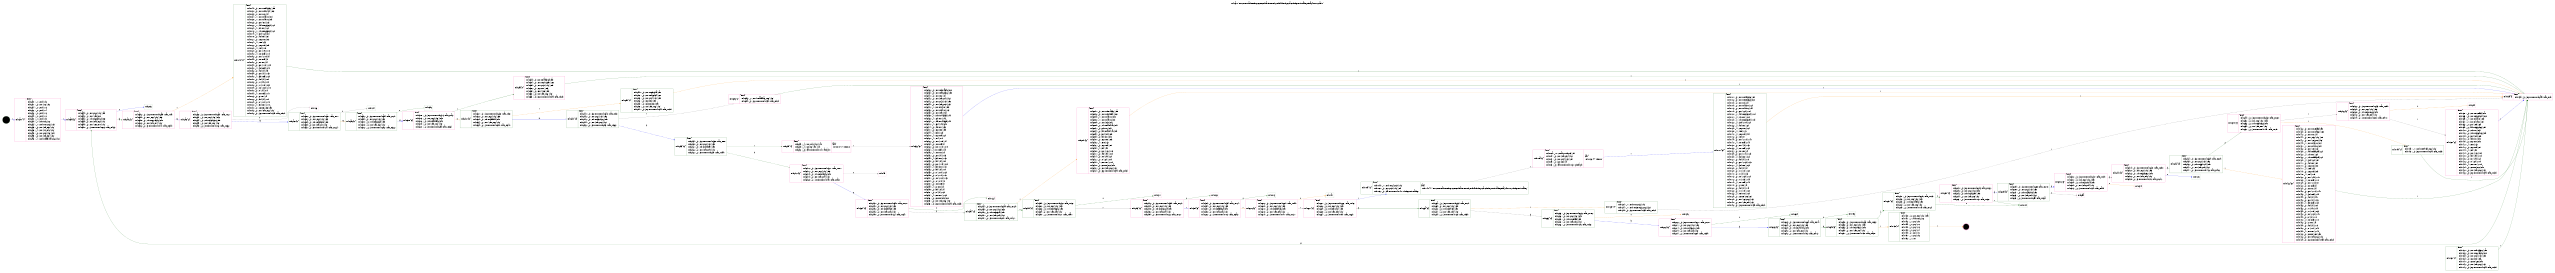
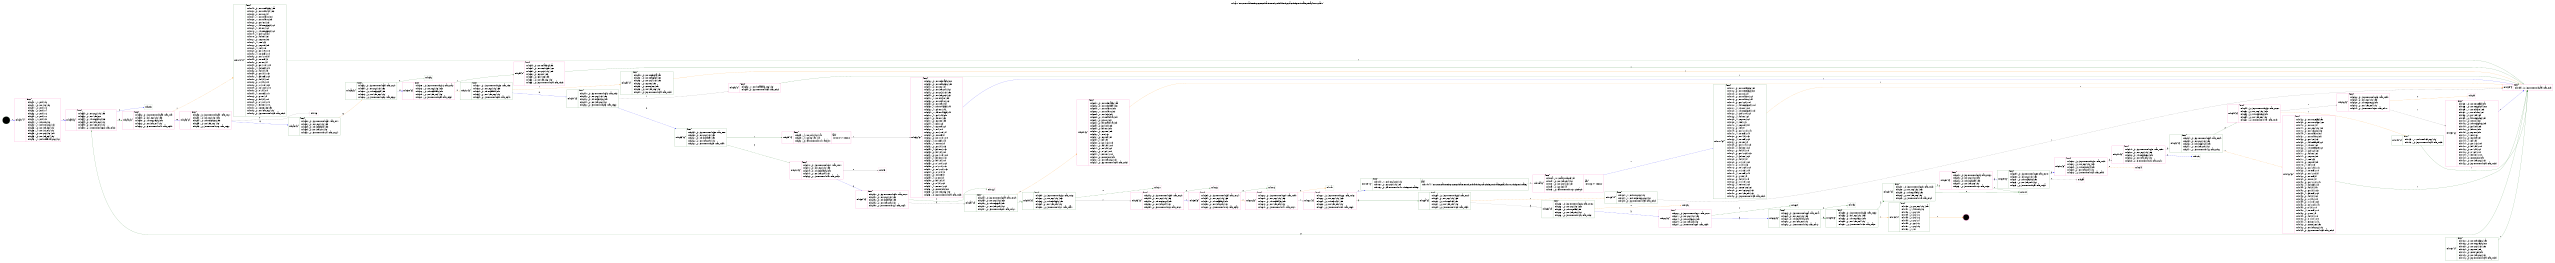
node "0x4072d4": removed
